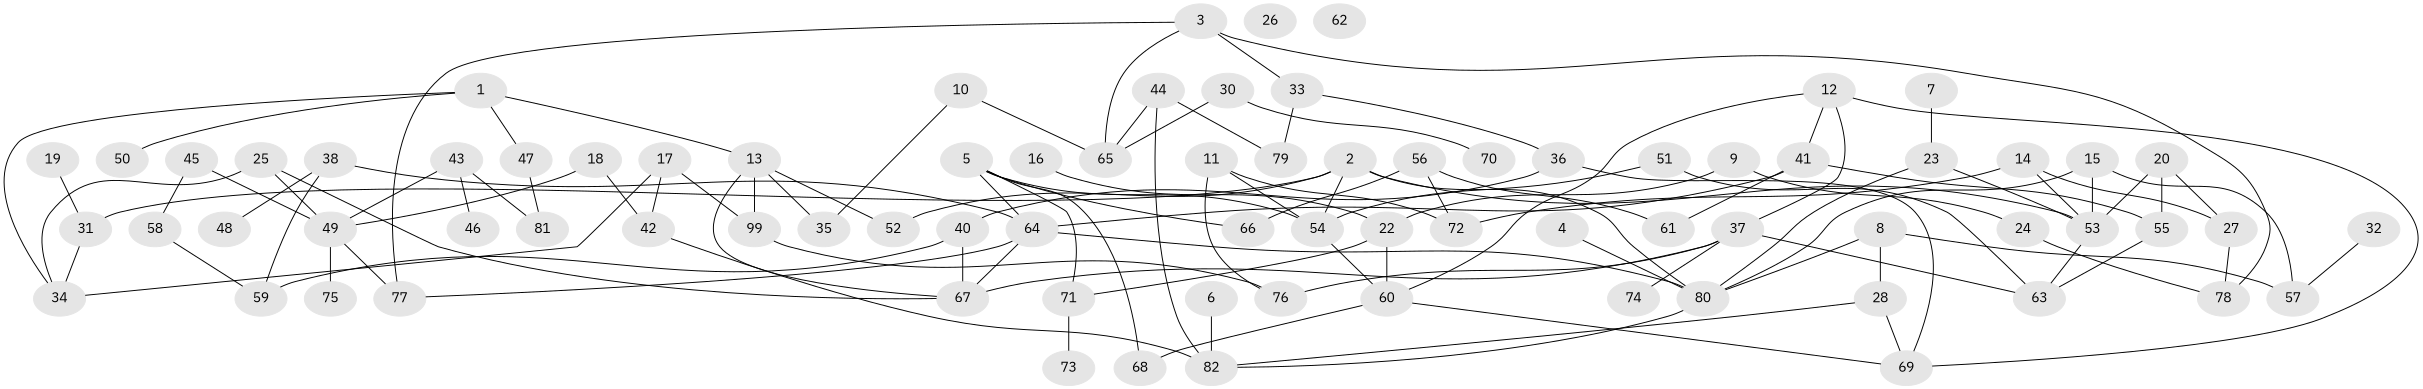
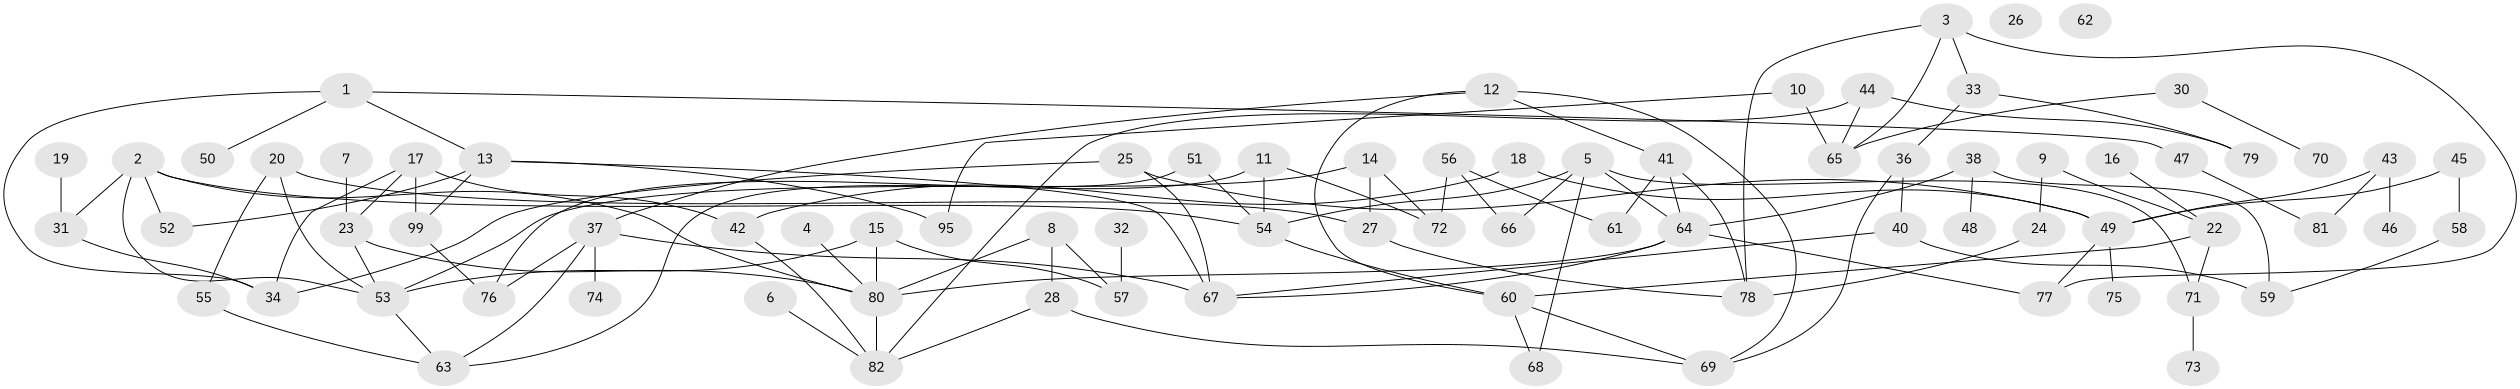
edge "41" -- "55": now "41" -- "78"
edge "17" -- "23": added
node "35": label "35" -> "95"
